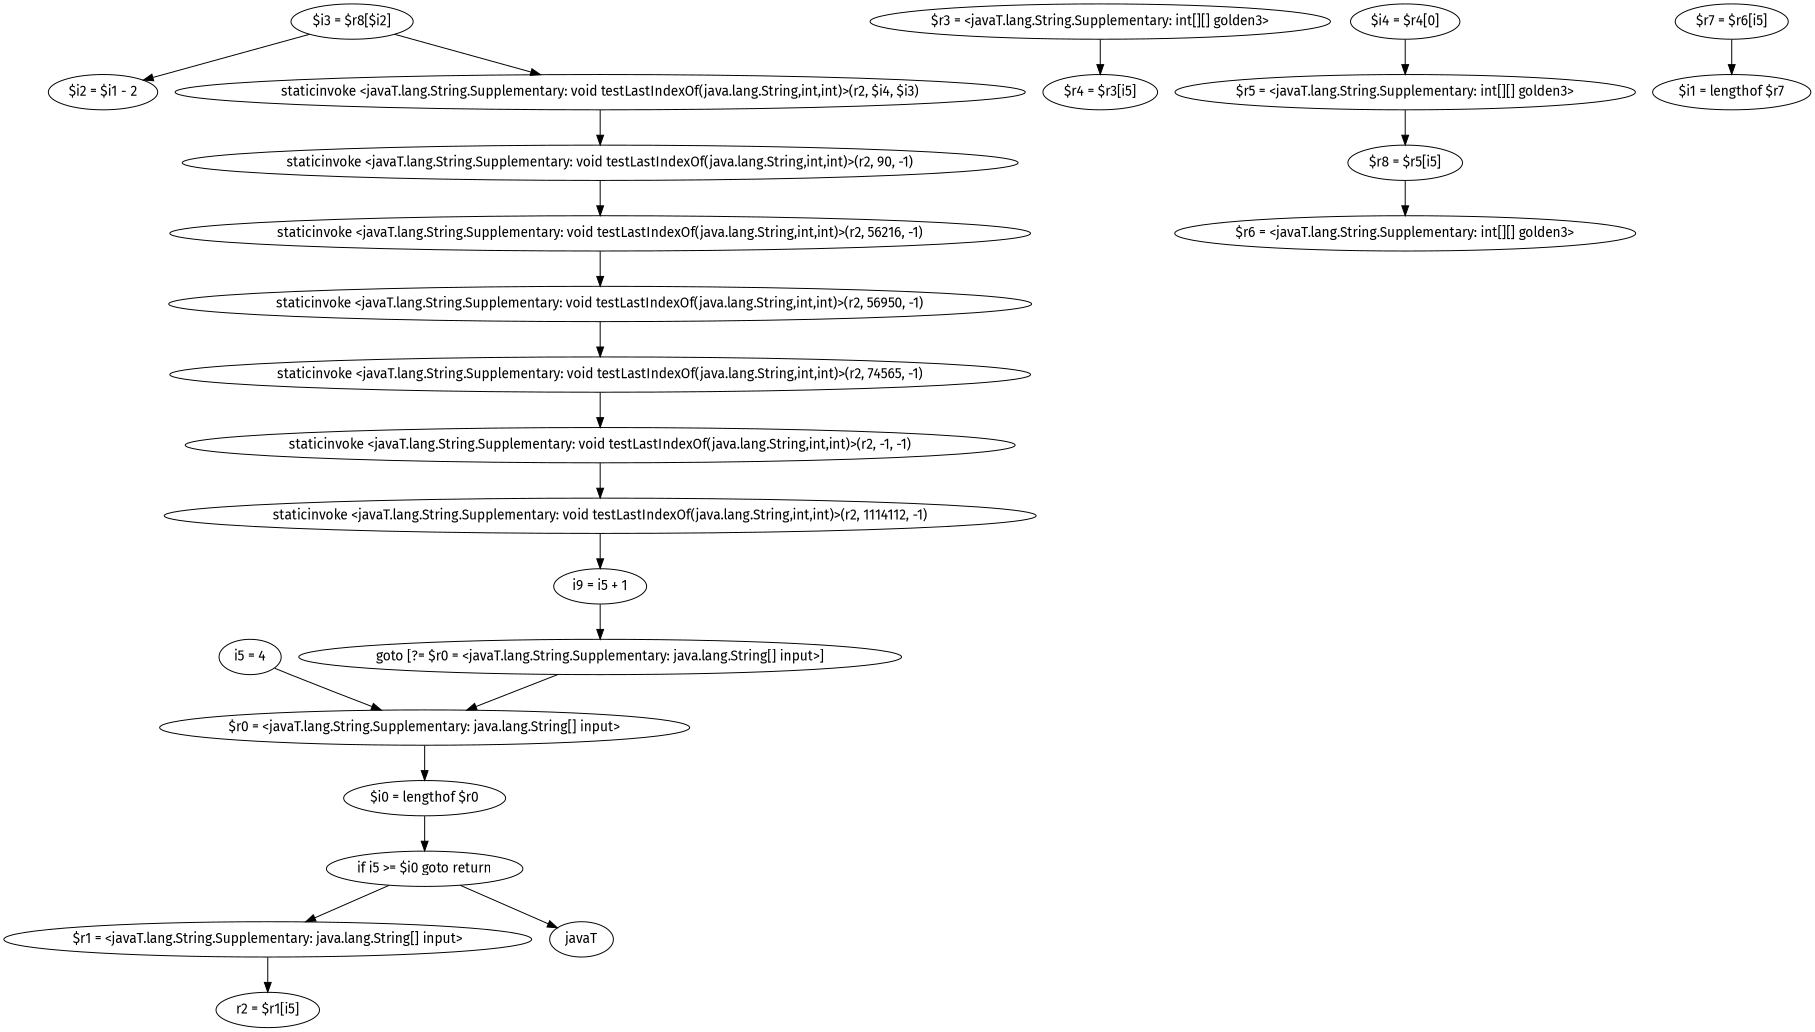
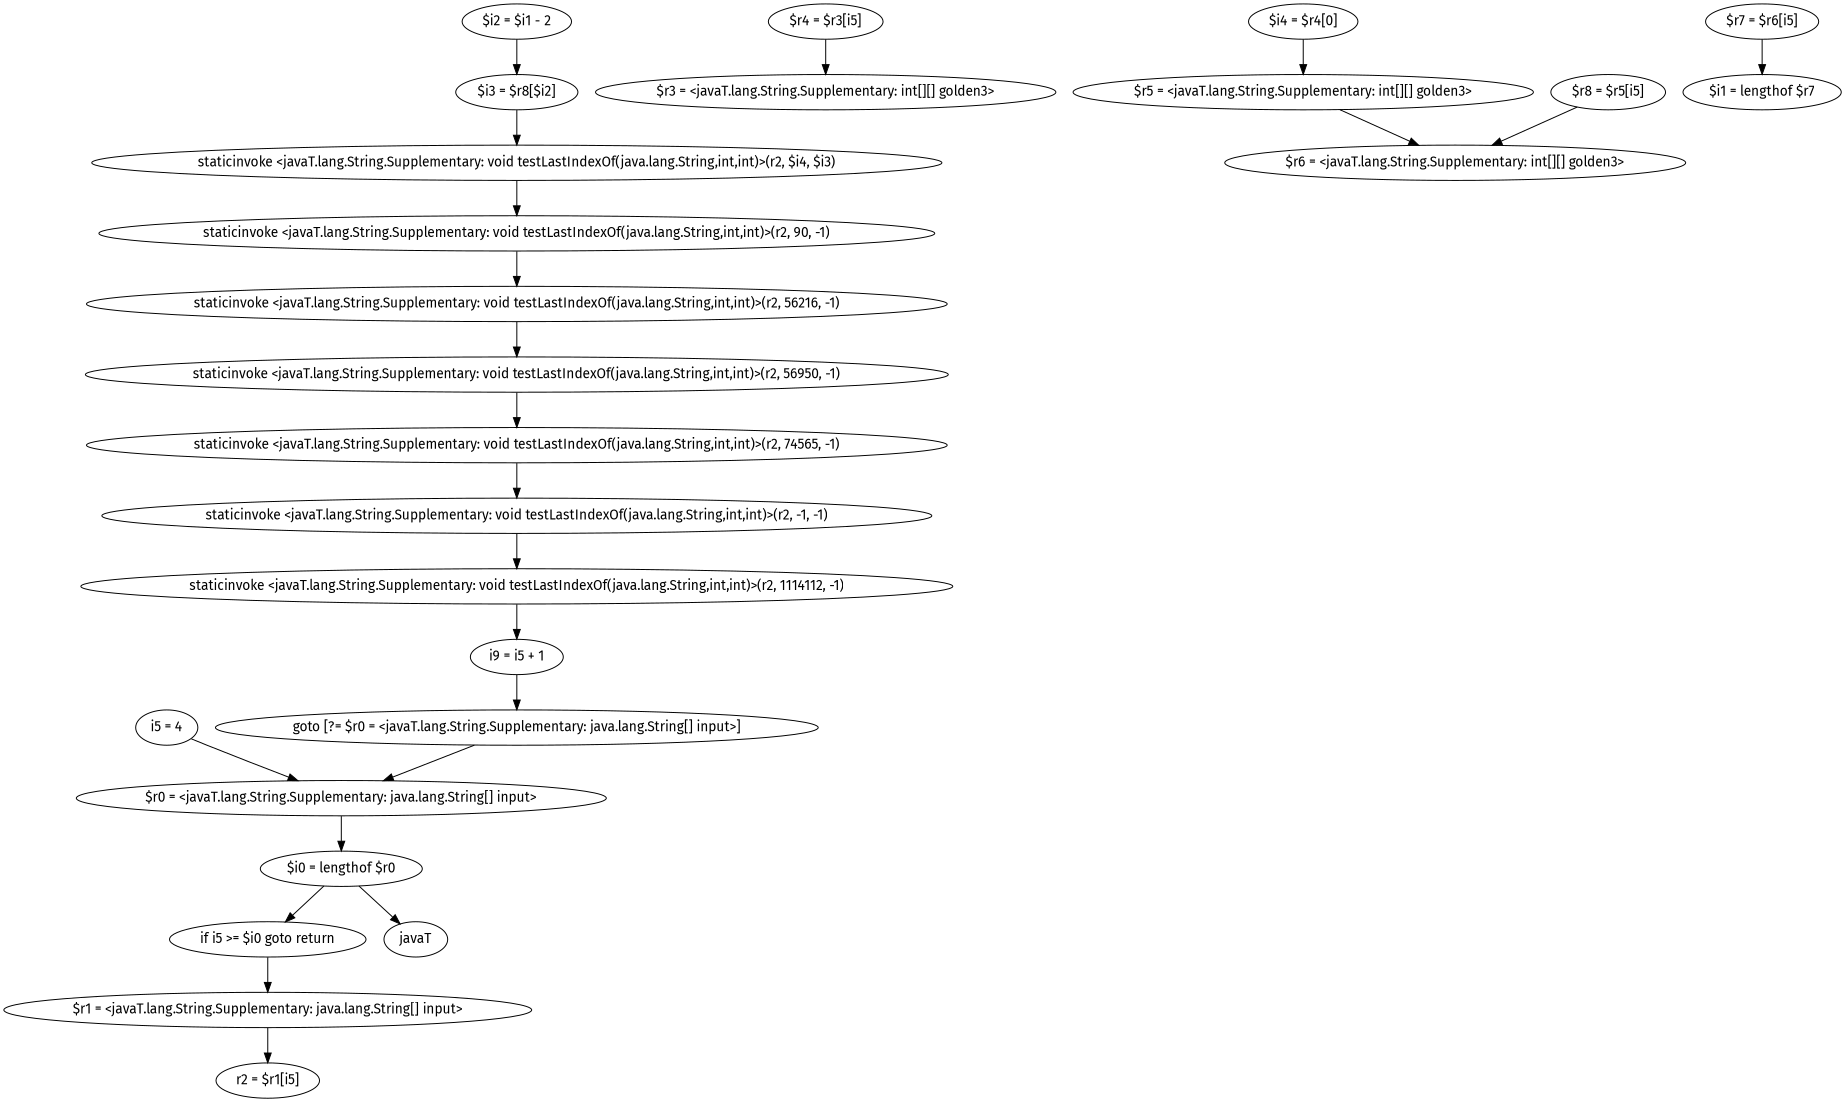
edge "$r3 = <javaT.lang.String.Supplementary: int[][] golden3>" -> "$r4 = $r3[i5]": reversed
edge "$i3 = $r8[$i2]" -> "$i2 = $i1 - 2": reversed
edge "$r5 = <javaT.lang.String.Supplementary: int[][] golden3>" -> "$r8 = $r5[i5]": now "$r5 = <javaT.lang.String.Supplementary: int[][] golden3>" -> "$r6 = <javaT.lang.String.Supplementary: int[][] golden3>"
edge "if i5 >= $i0 goto return" -> "javaT": now "$i0 = lengthof $r0" -> "javaT"
